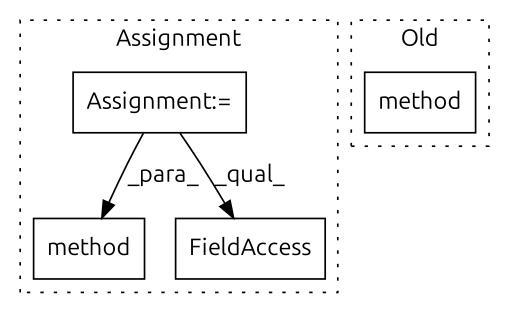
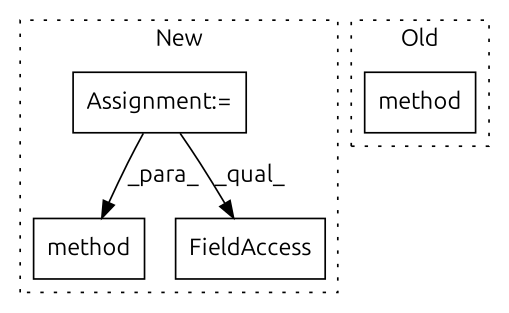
cluster "Assignment": label "Assignment" -> "New"
